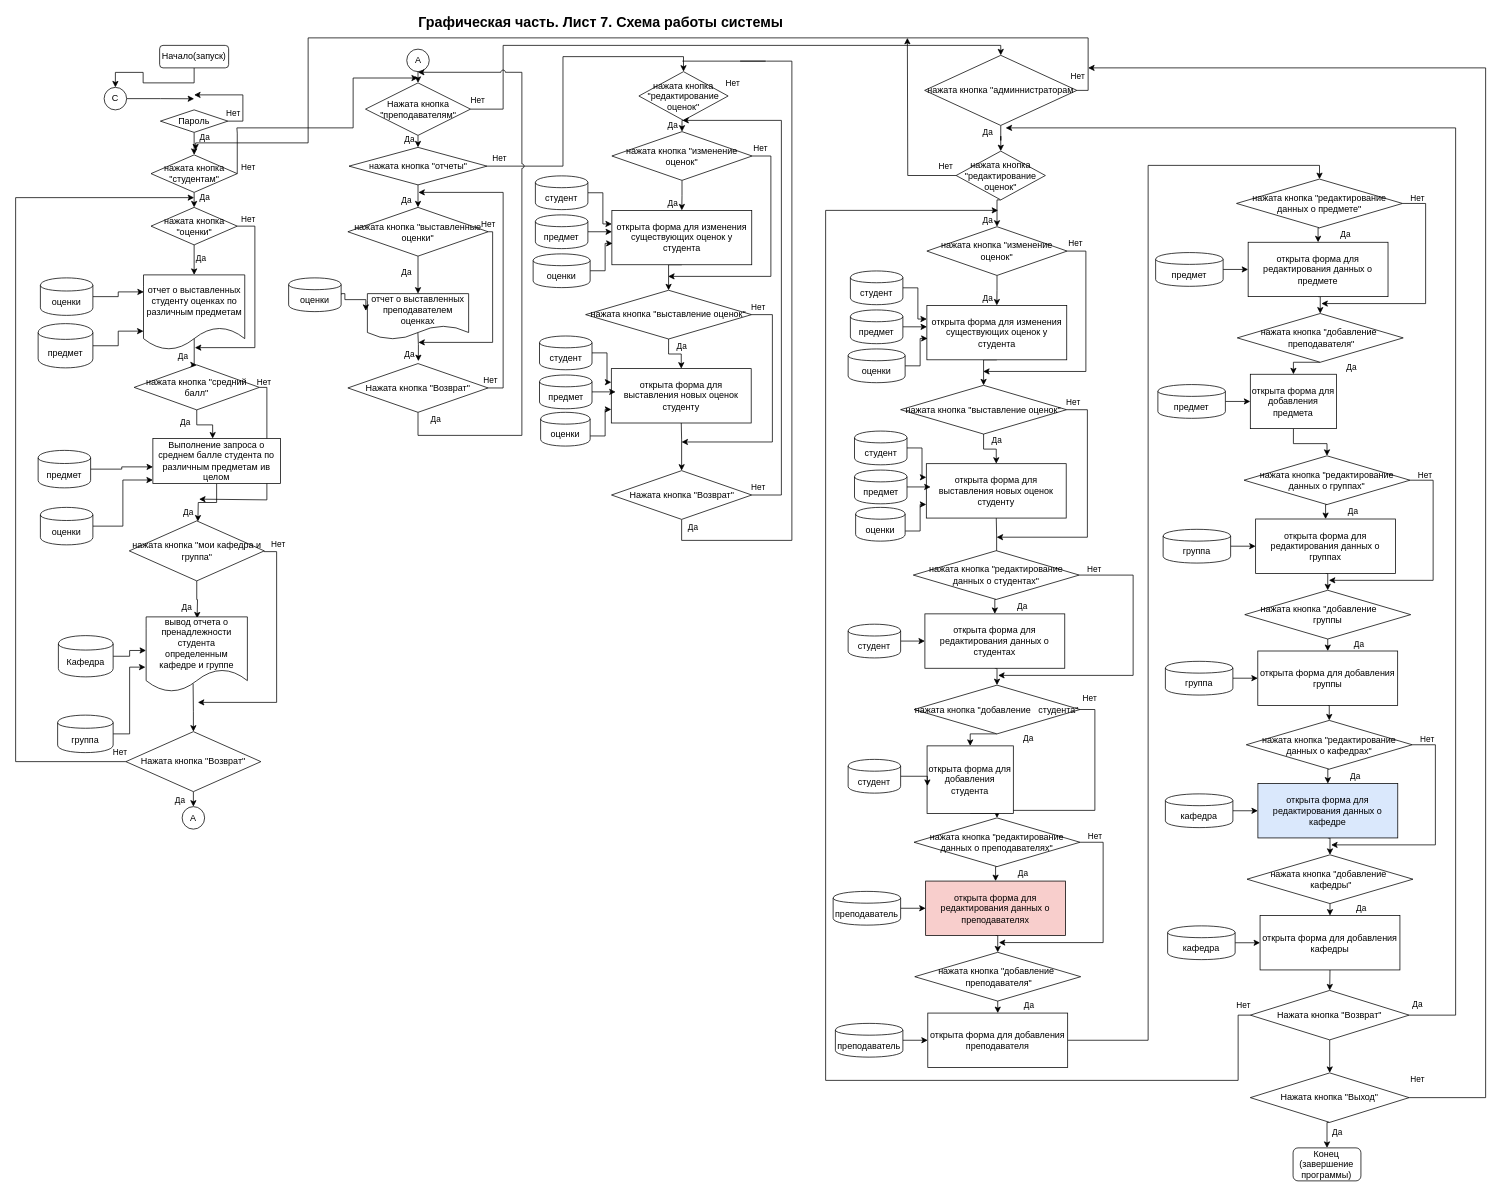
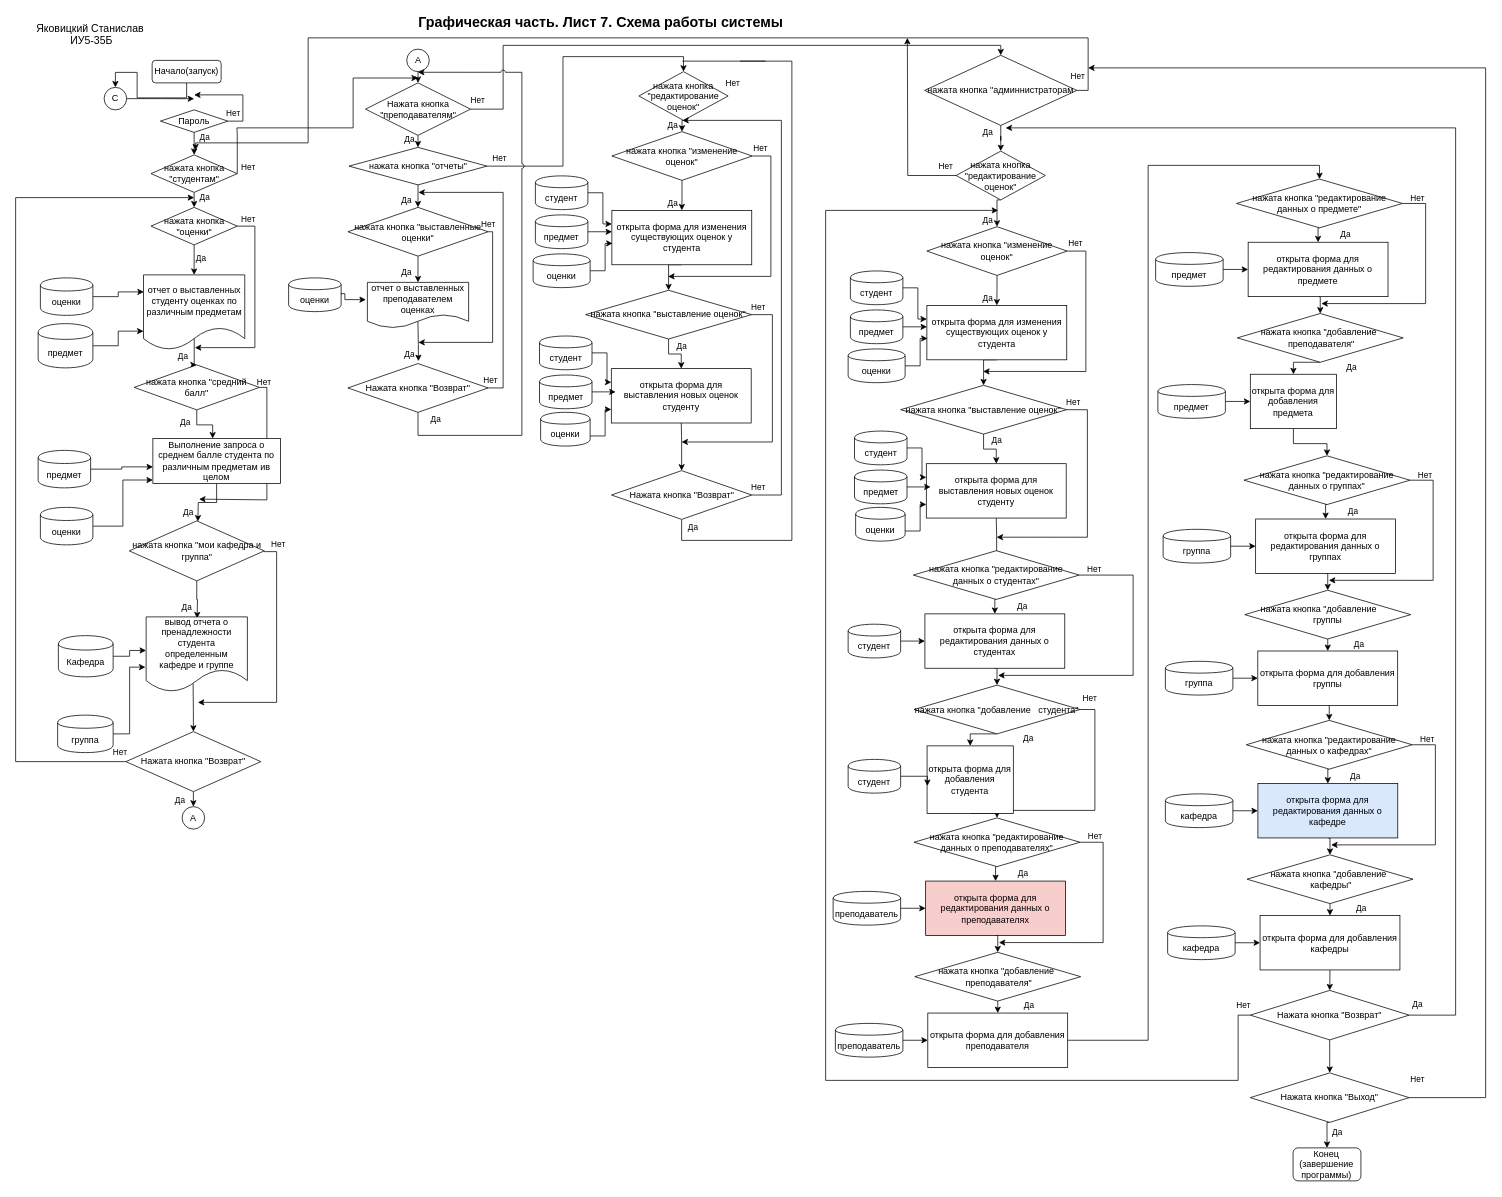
node "Яковицкий Станислав ИУ5-35Б": added
node "Начало(запуск)": moved (194, 57) -> (186, 72)
node "отчет о выставленных преподавателем оценках": moved (418, 317) -> (418, 305)
